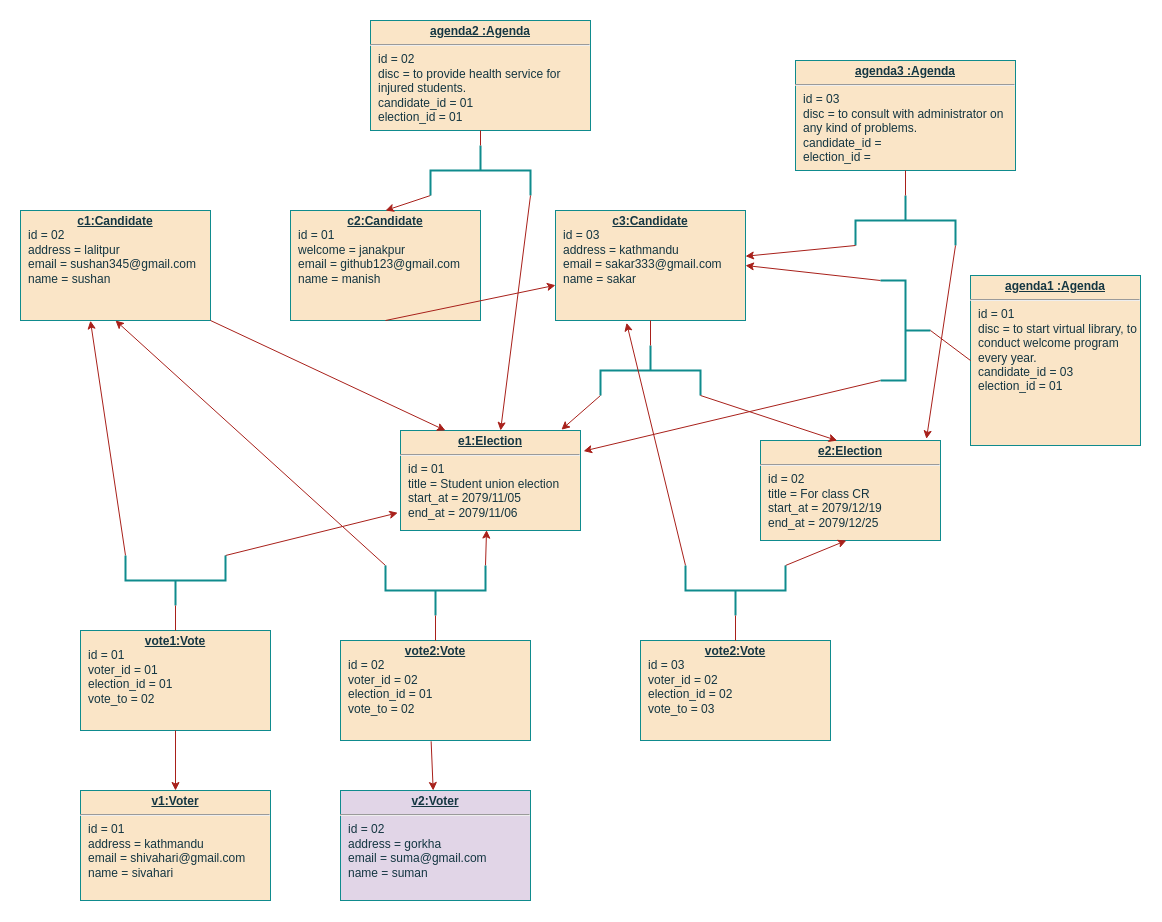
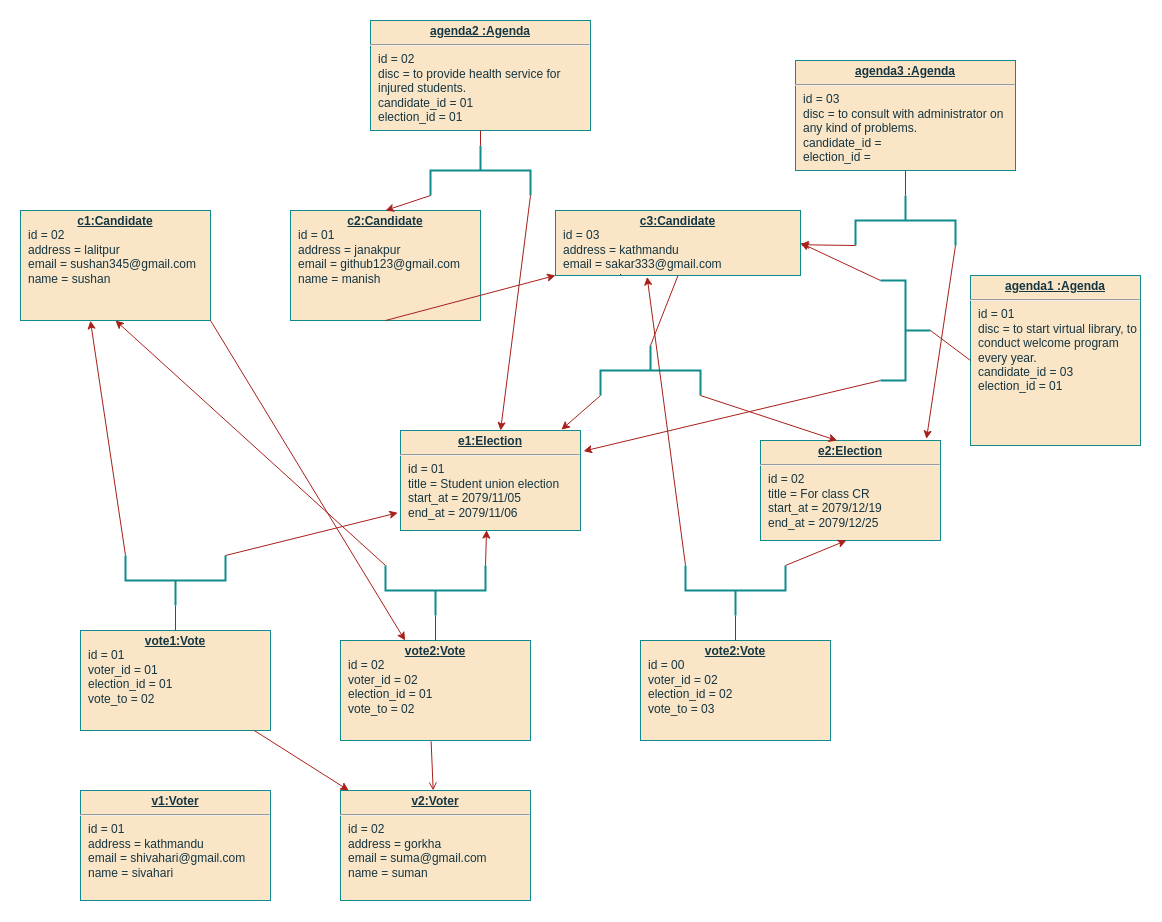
node "c2:Candidate id = 01welcome = janakpuremail = github123@gmail.com name = manish": label "c2:Candidate id = 01welcome = janakpuremail = github123@gmail.com name = manish" -> "c2:Candidate id = 01address = janakpuremail = github123@gmail.com name = manish"
node "c3:Candidate id = 03address = kathmanduemail = sakar333@gmail.com name = sakar": size 190x110 -> 245x65
edge "c1:Candidate id = 02address = lalitpuremail = sushan345@gmail.com name = sushan" -> "e1:Election id = 01 title = Student union election start_at = 2079/11/05 end_at = 2079/11/06": now "c1:Candidate id = 02address = lalitpuremail = sushan345@gmail.com name = sushan" -> "vote2:Vote id = 02voter_id = 02election_id = 01 vote_to = 02"
node "vote2:Vote id = 03voter_id = 02election_id = 02 vote_to = 03": label "vote2:Vote id = 03voter_id = 02election_id = 02 vote_to = 03" -> "vote2:Vote id = 00voter_id = 02election_id = 02 vote_to = 03"
edge "vote1:Vote id = 01voter_id = 01election_id = 01 vote_to = 02" -> "v1:Voter id = 01address = kathmanduemail = shivahari@gmail.com name = sivahari": now "vote1:Vote id = 01voter_id = 01election_id = 01 vote_to = 02" -> "v2:Voter id = 02address = gorkhaemail = suma@gmail.com name = suman"
edge "vote2:Vote id = 02voter_id = 02election_id = 01 vote_to = 02" -> "v2:Voter id = 02address = gorkhaemail = suma@gmail.com name = suman": arrowhead classic -> open
node "v2:Voter id = 02address = gorkhaemail = suma@gmail.com name = suman": fillcolor #e1d5e7 -> #fae5c7
